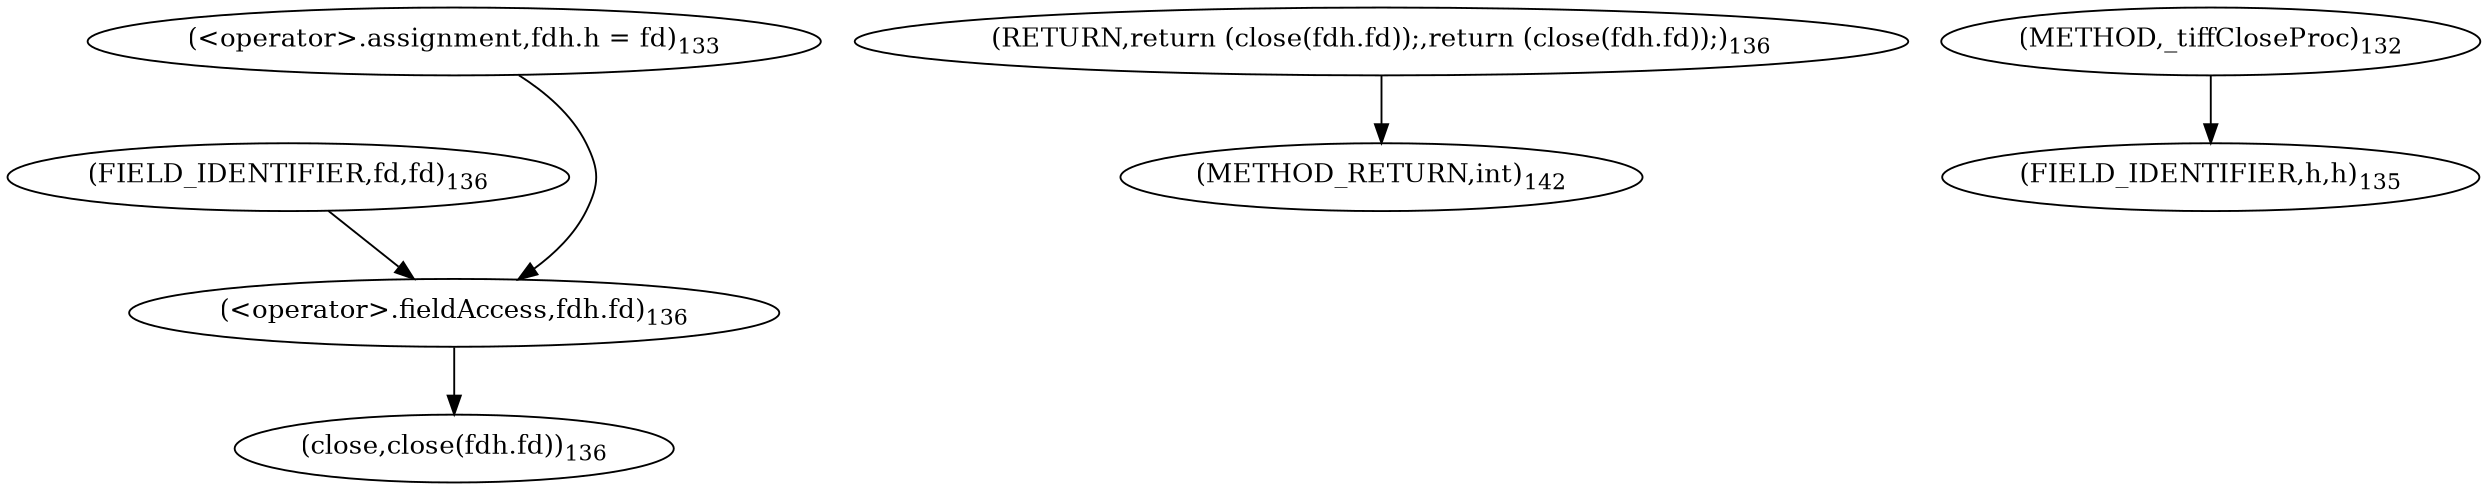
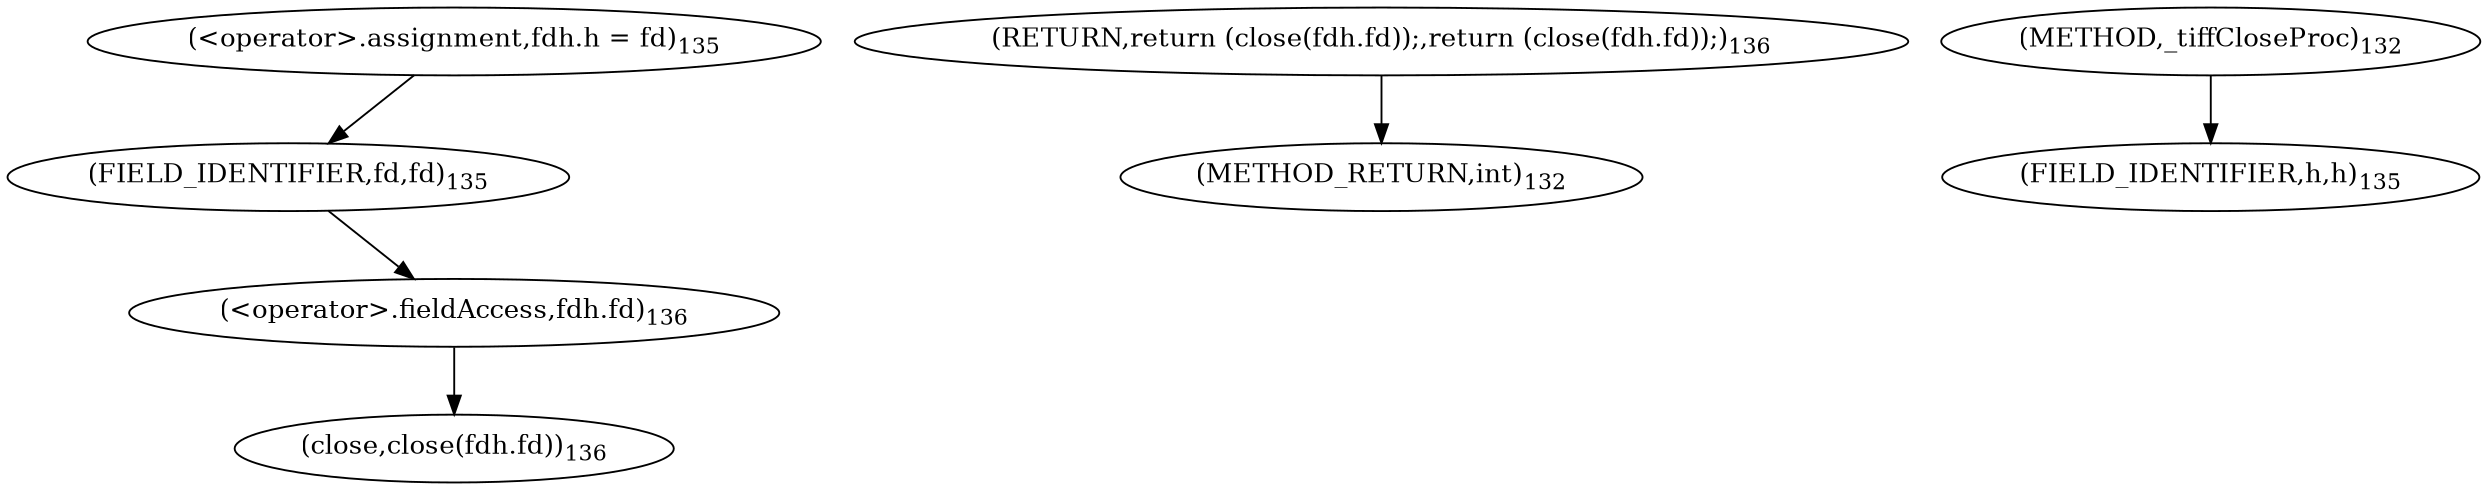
node "(<operator>.assignment,fdh.h = fd)": text "133" -> "135"
edge "(<operator>.assignment,fdh.h = fd)" -> "(<operator>.fieldAccess,fdh.fd)": now "(<operator>.assignment,fdh.h = fd)" -> "(FIELD_IDENTIFIER,fd,fd)"
node "(FIELD_IDENTIFIER,fd,fd)": text "136" -> "135"
node "(METHOD_RETURN,int)": text "142" -> "132"
